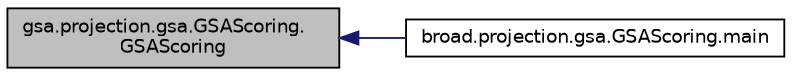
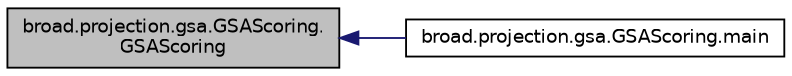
node "gsa.projection.gsa.GSAScoring. GSAScoring": label "gsa.projection.gsa.GSAScoring. GSAScoring" -> "broad.projection.gsa.GSAScoring. GSAScoring"
